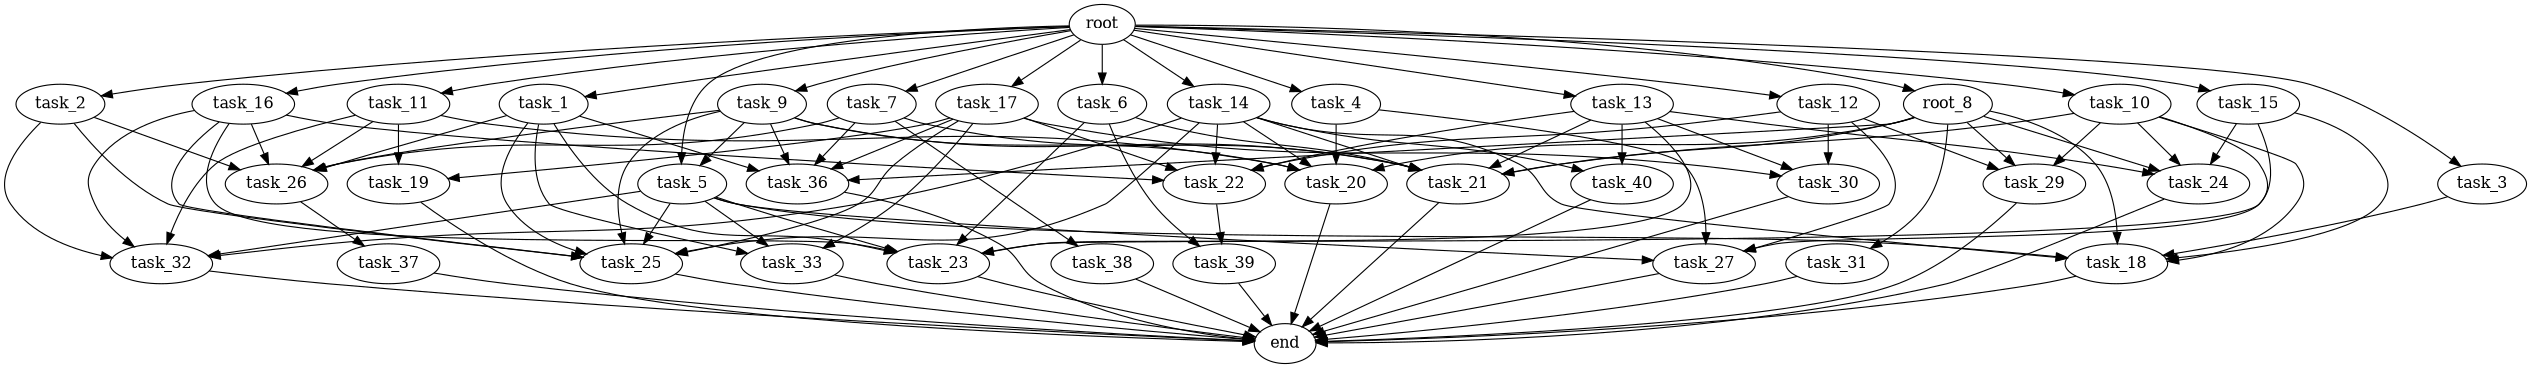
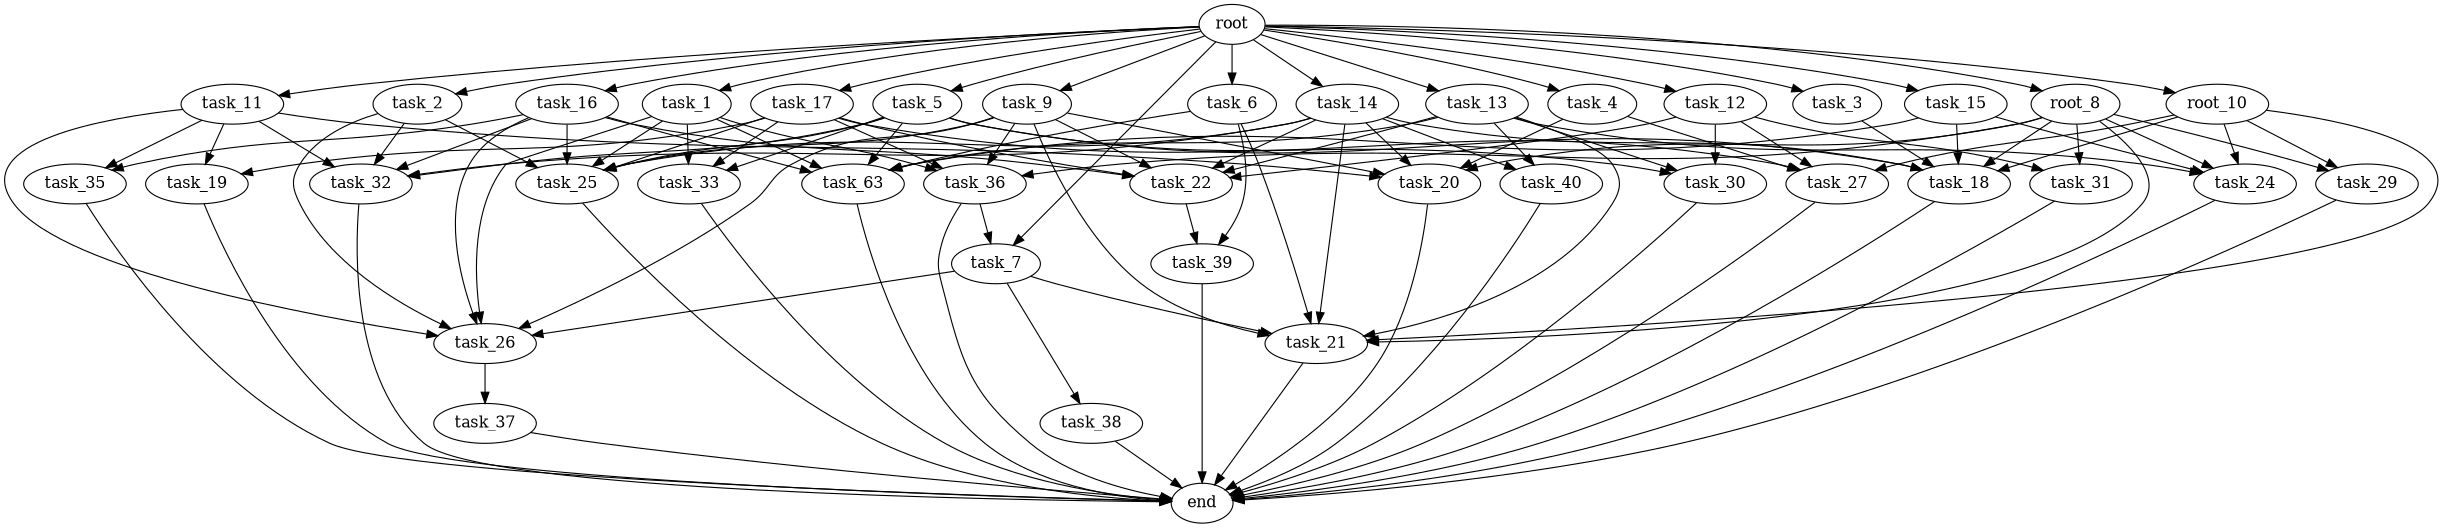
node "task_10": label "task_10" -> "root_10"
edge "task_9" -> "task_5": now "task_9" -> "task_22"
edge "task_7" -> "task_36": reversed
edge "task_12" -> "task_29": now "task_12" -> "task_31"
node "task_35": added
node "task_23": label "task_23" -> "task_63"
